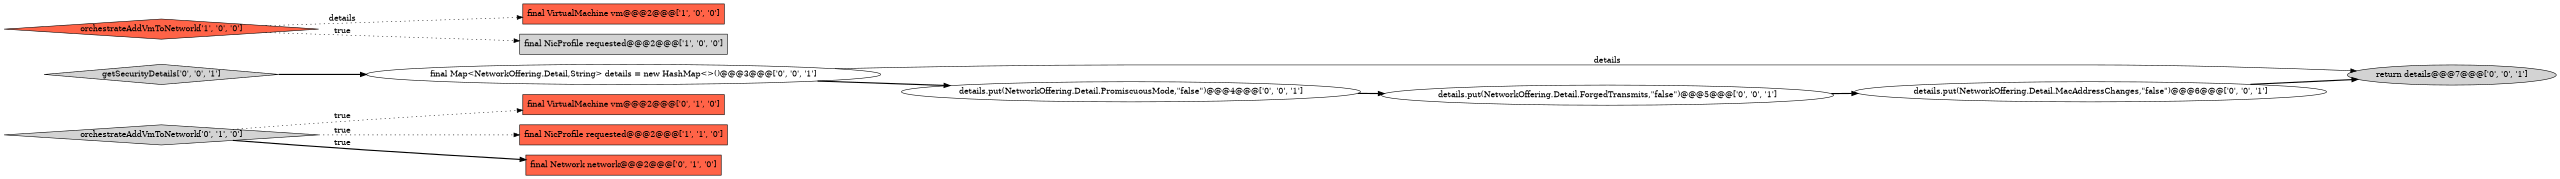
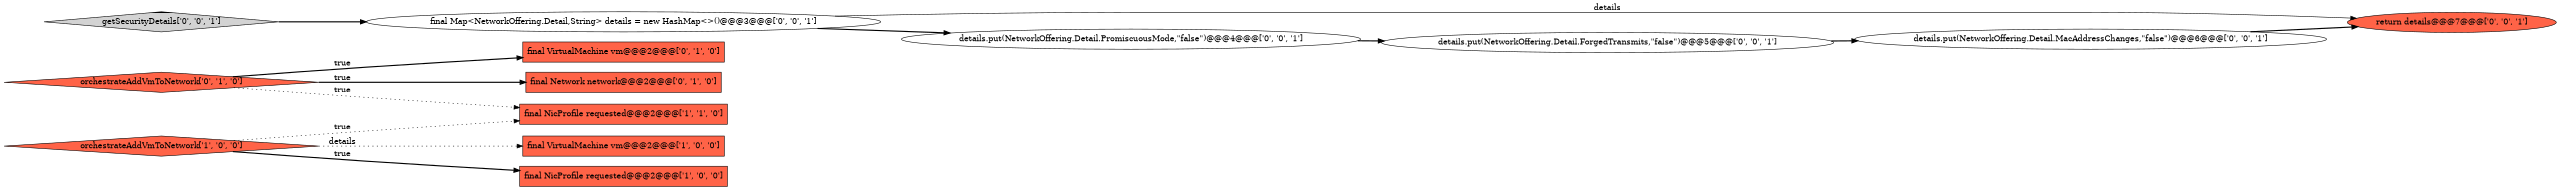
edge "orchestrateAddVmToNetwork['1', '0', '0']" -> "final NicProfile requested@@@2@@@['1', '0', '0']": style dotted -> bold
node "final NicProfile requested@@@2@@@['1', '0', '0']": fillcolor lightgray -> tomato
node "return details@@@7@@@['0', '0', '1']": fillcolor lightgray -> tomato
edge "orchestrateAddVmToNetwork['0', '1', '0']" -> "final VirtualMachine vm@@@2@@@['0', '1', '0']": style dotted -> bold
edge "orchestrateAddVmToNetwork['1', '0', '0']" -> "final NicProfile requested@@@2@@@['1', '1', '0']": added, label "true"
node "orchestrateAddVmToNetwork['0', '1', '0']": fillcolor lightgray -> tomato
